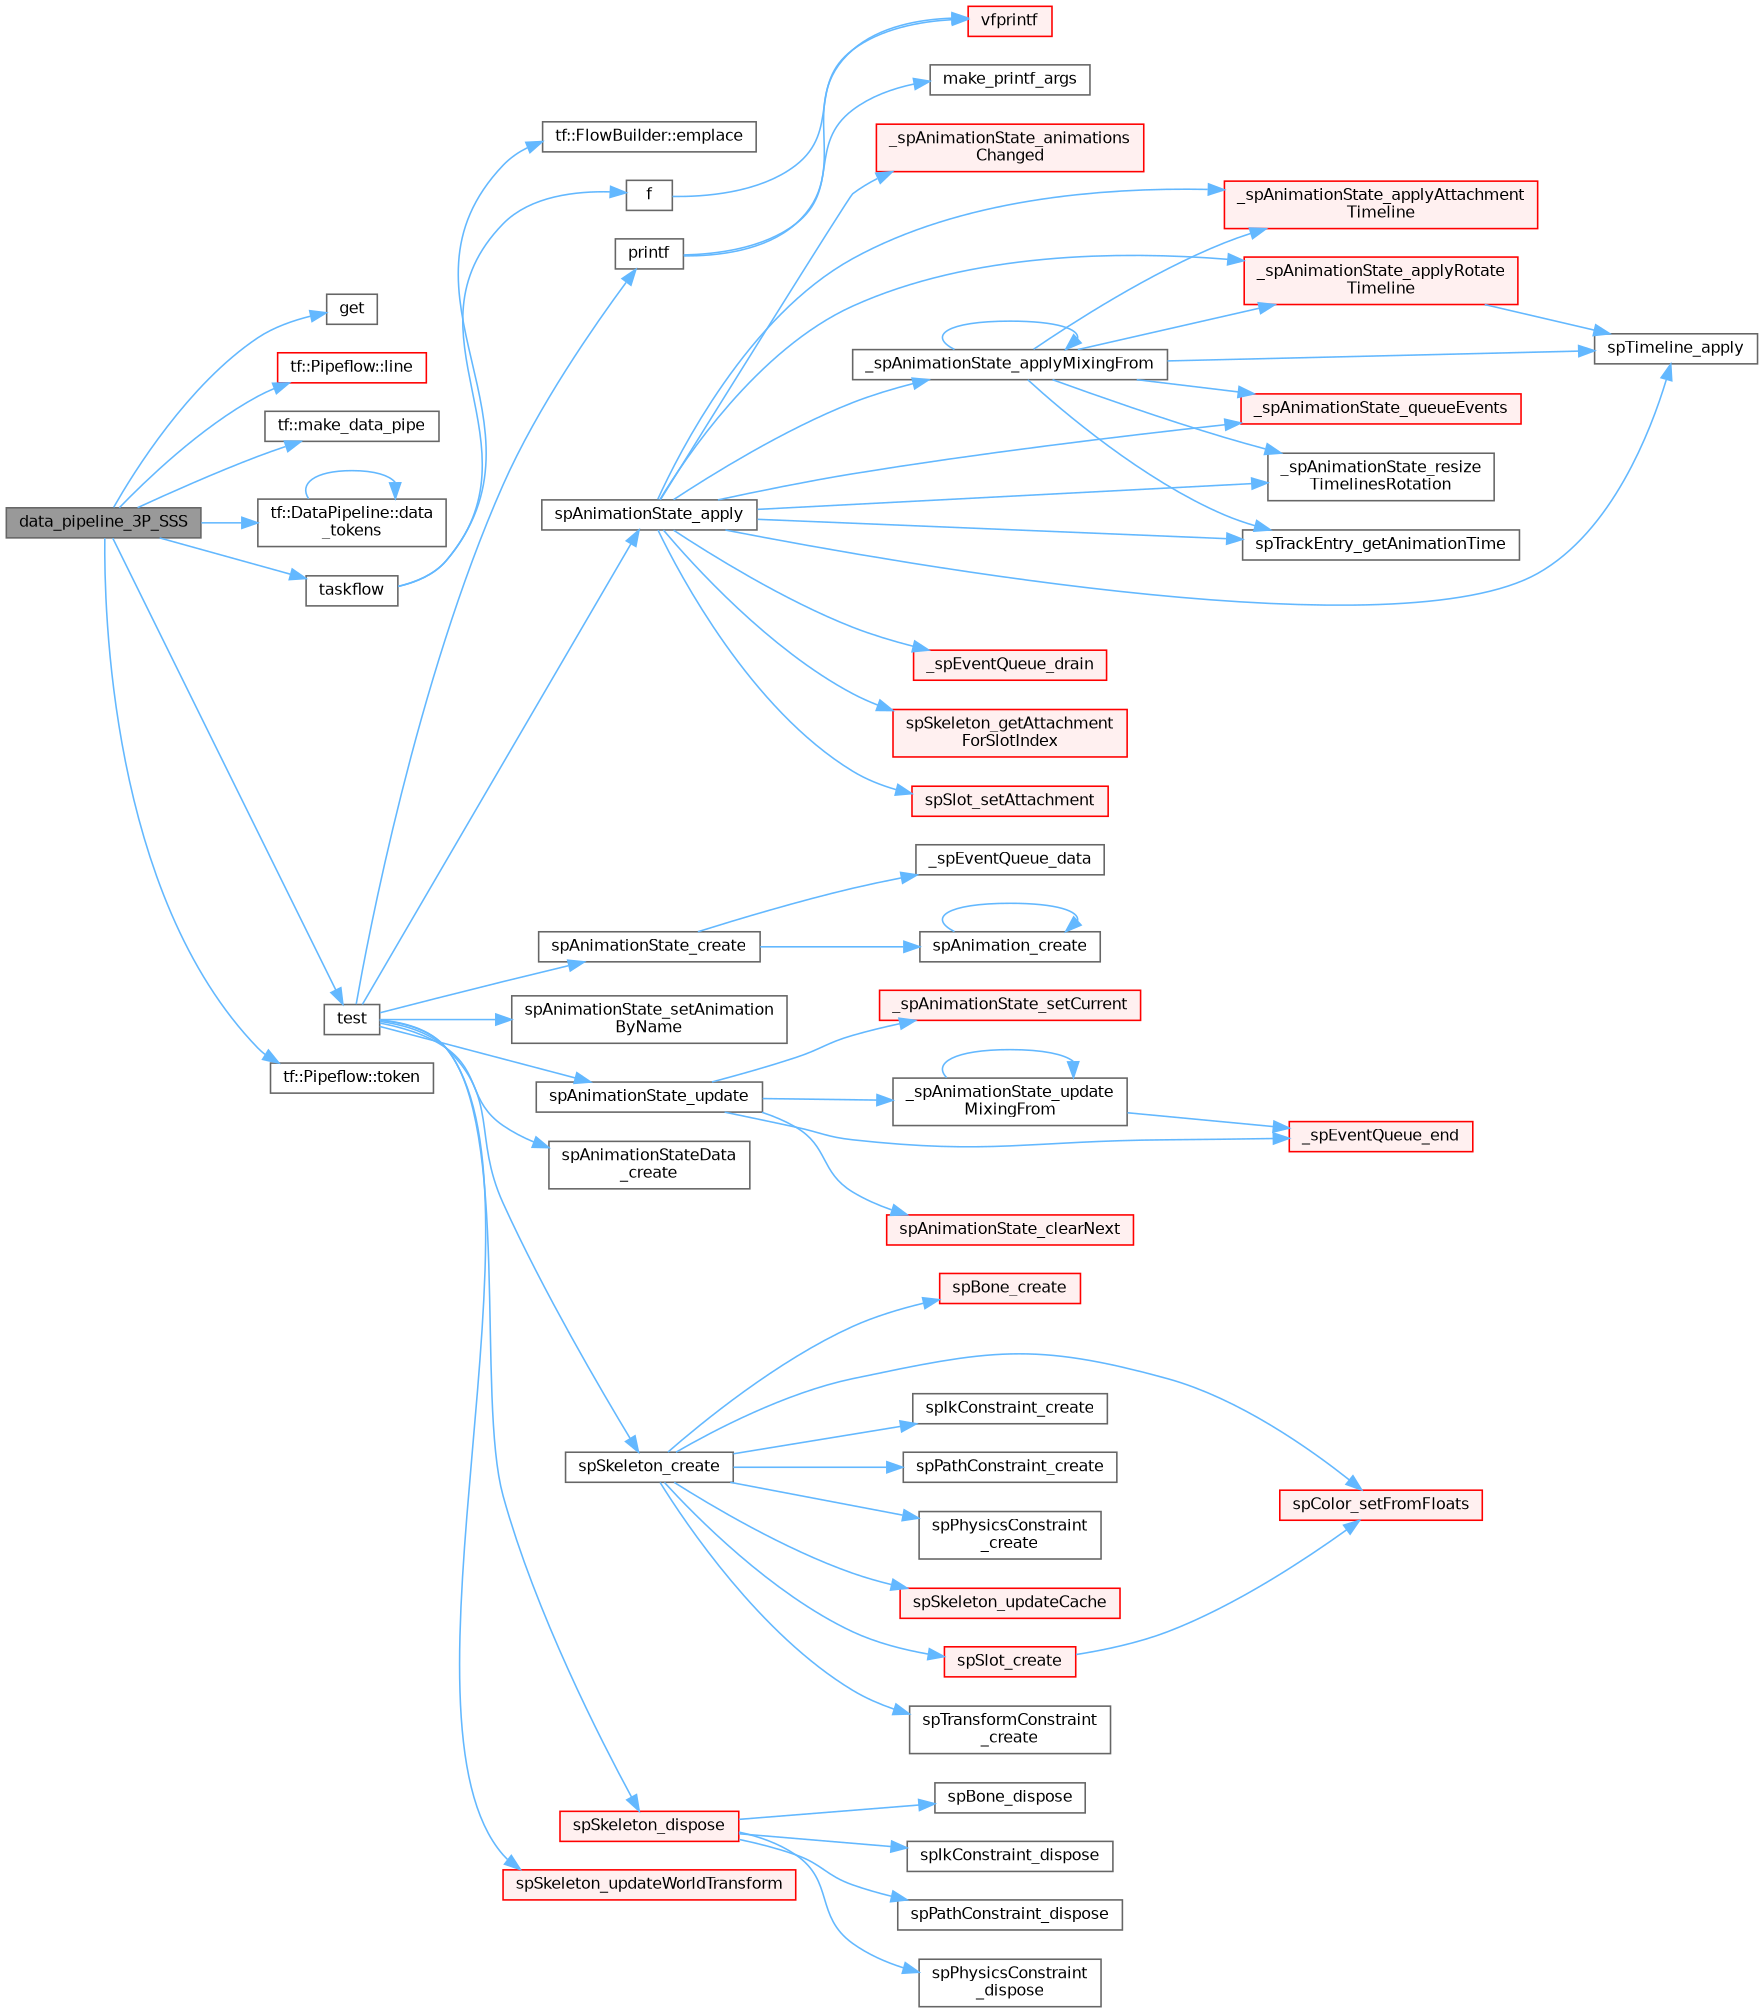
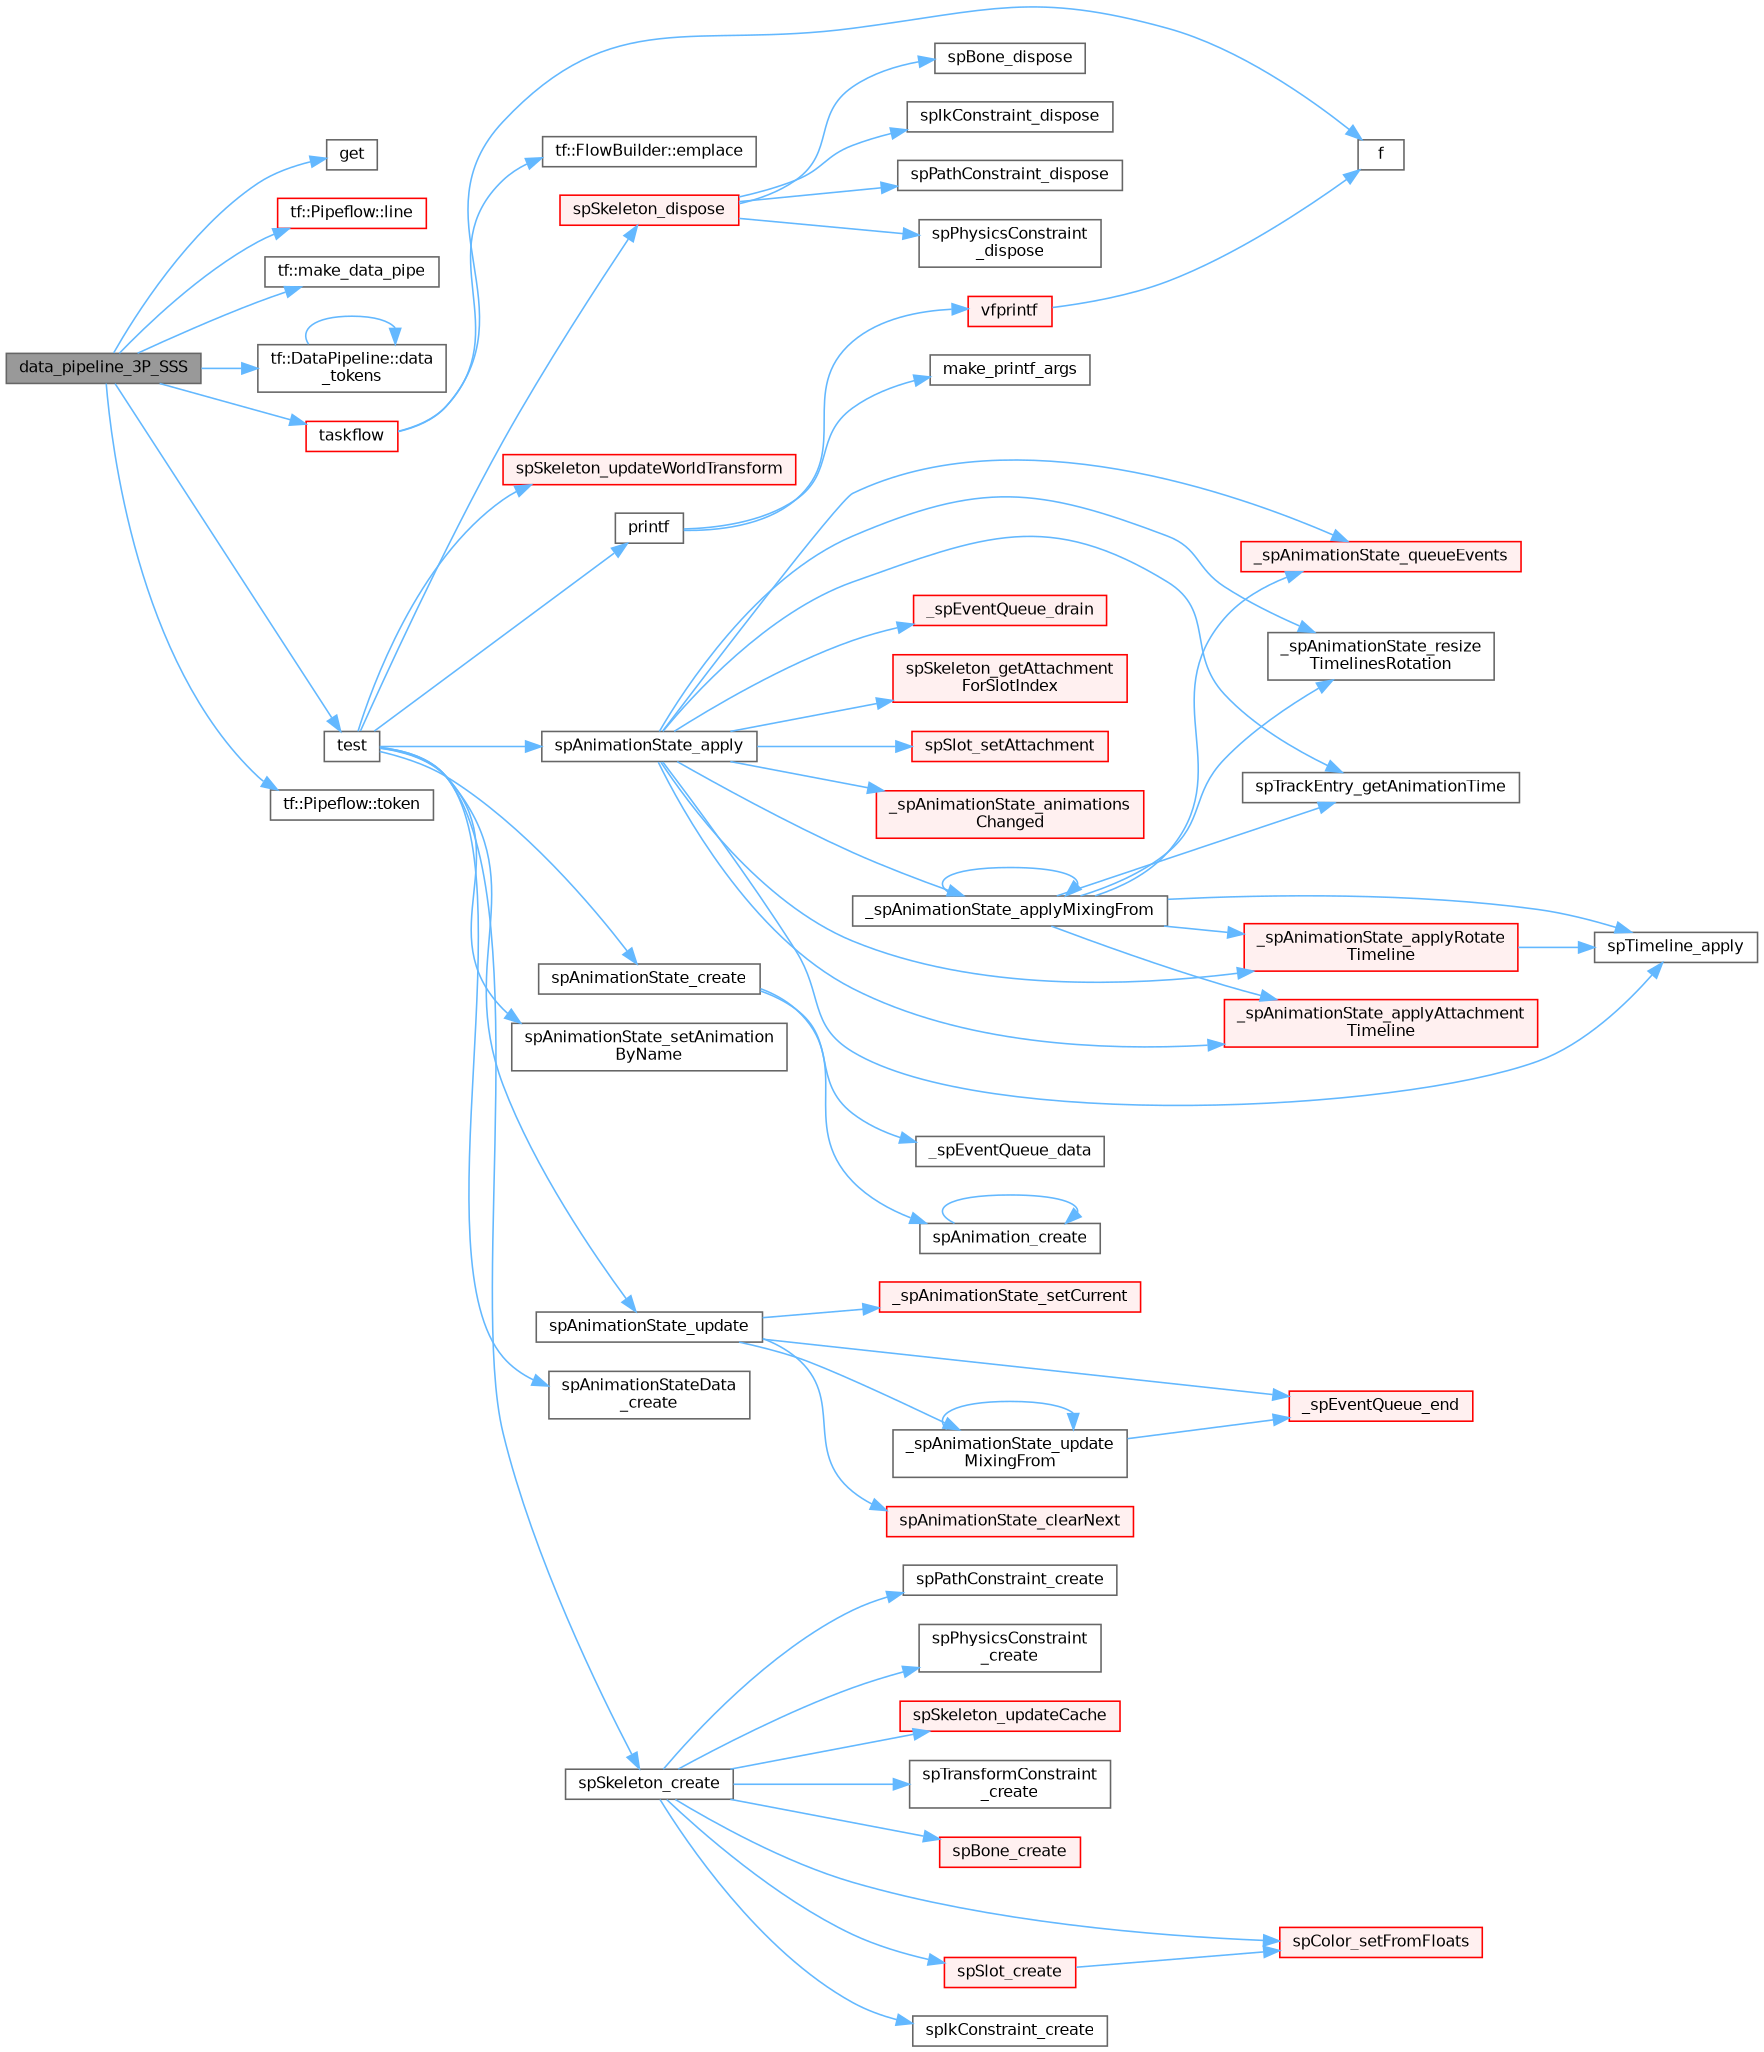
edge "f" -> "vfprintf": reversed
node "taskflow": color grey40 -> red
